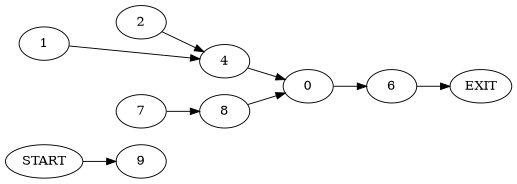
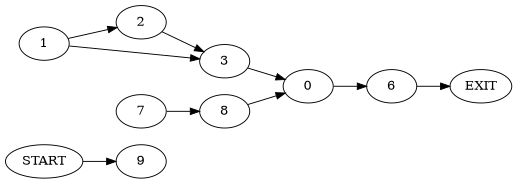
edge "1" -> "2": added
node "4": label "4" -> "3"
